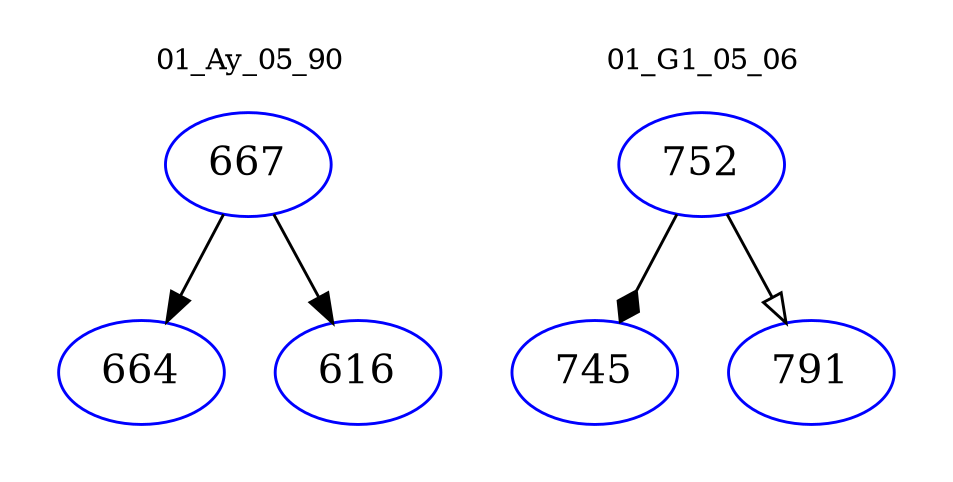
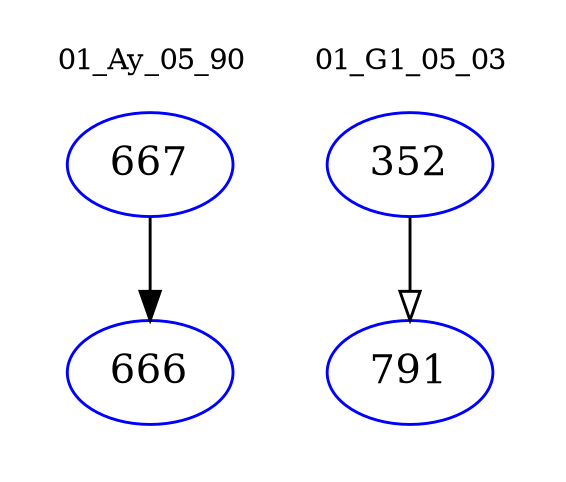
cluster "01_G1_05_06": label "01_G1_05_06" -> "01_G1_05_03"
node "752": label "752" -> "352"
node "664": removed
node "616": label "616" -> "666"
node "745": removed
